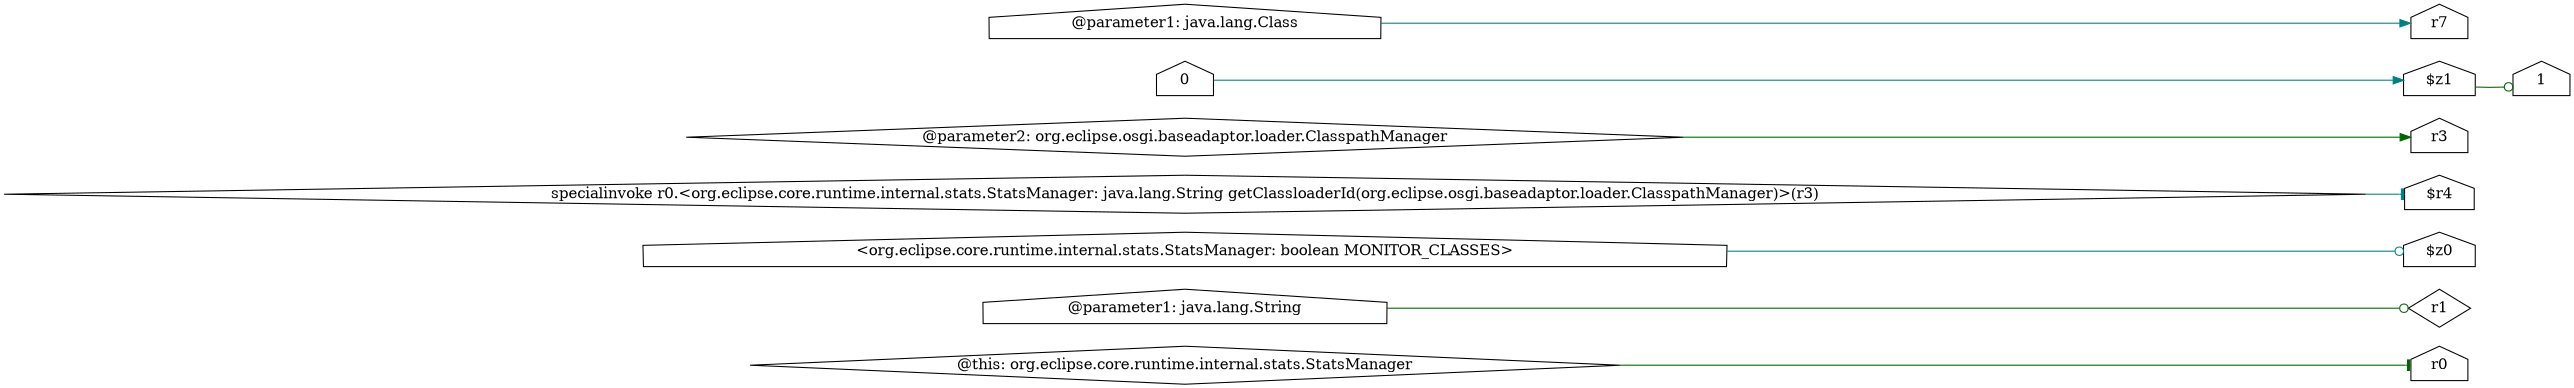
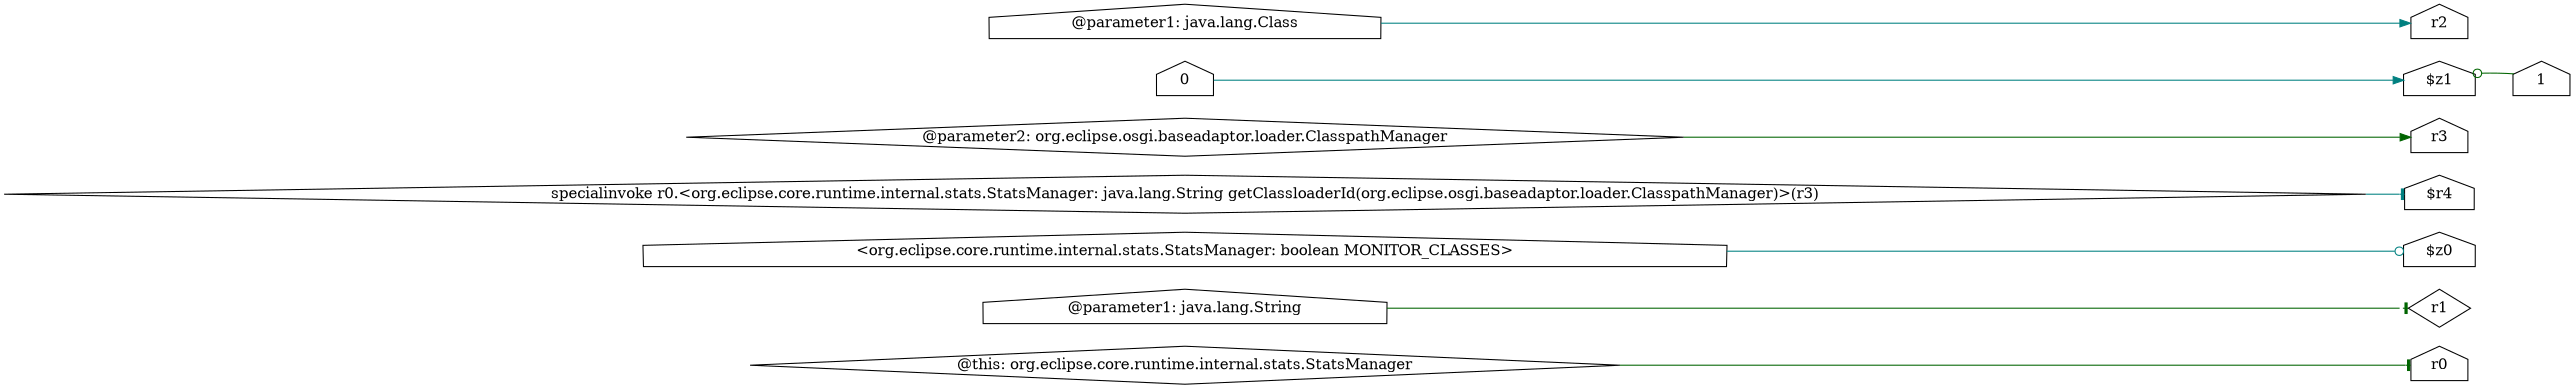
node "r7": label "r7" -> "r2"
edge "$z1" -> "1": reversed
edge "@parameter1: java.lang.String" -> "r1": arrowhead odot -> tee
